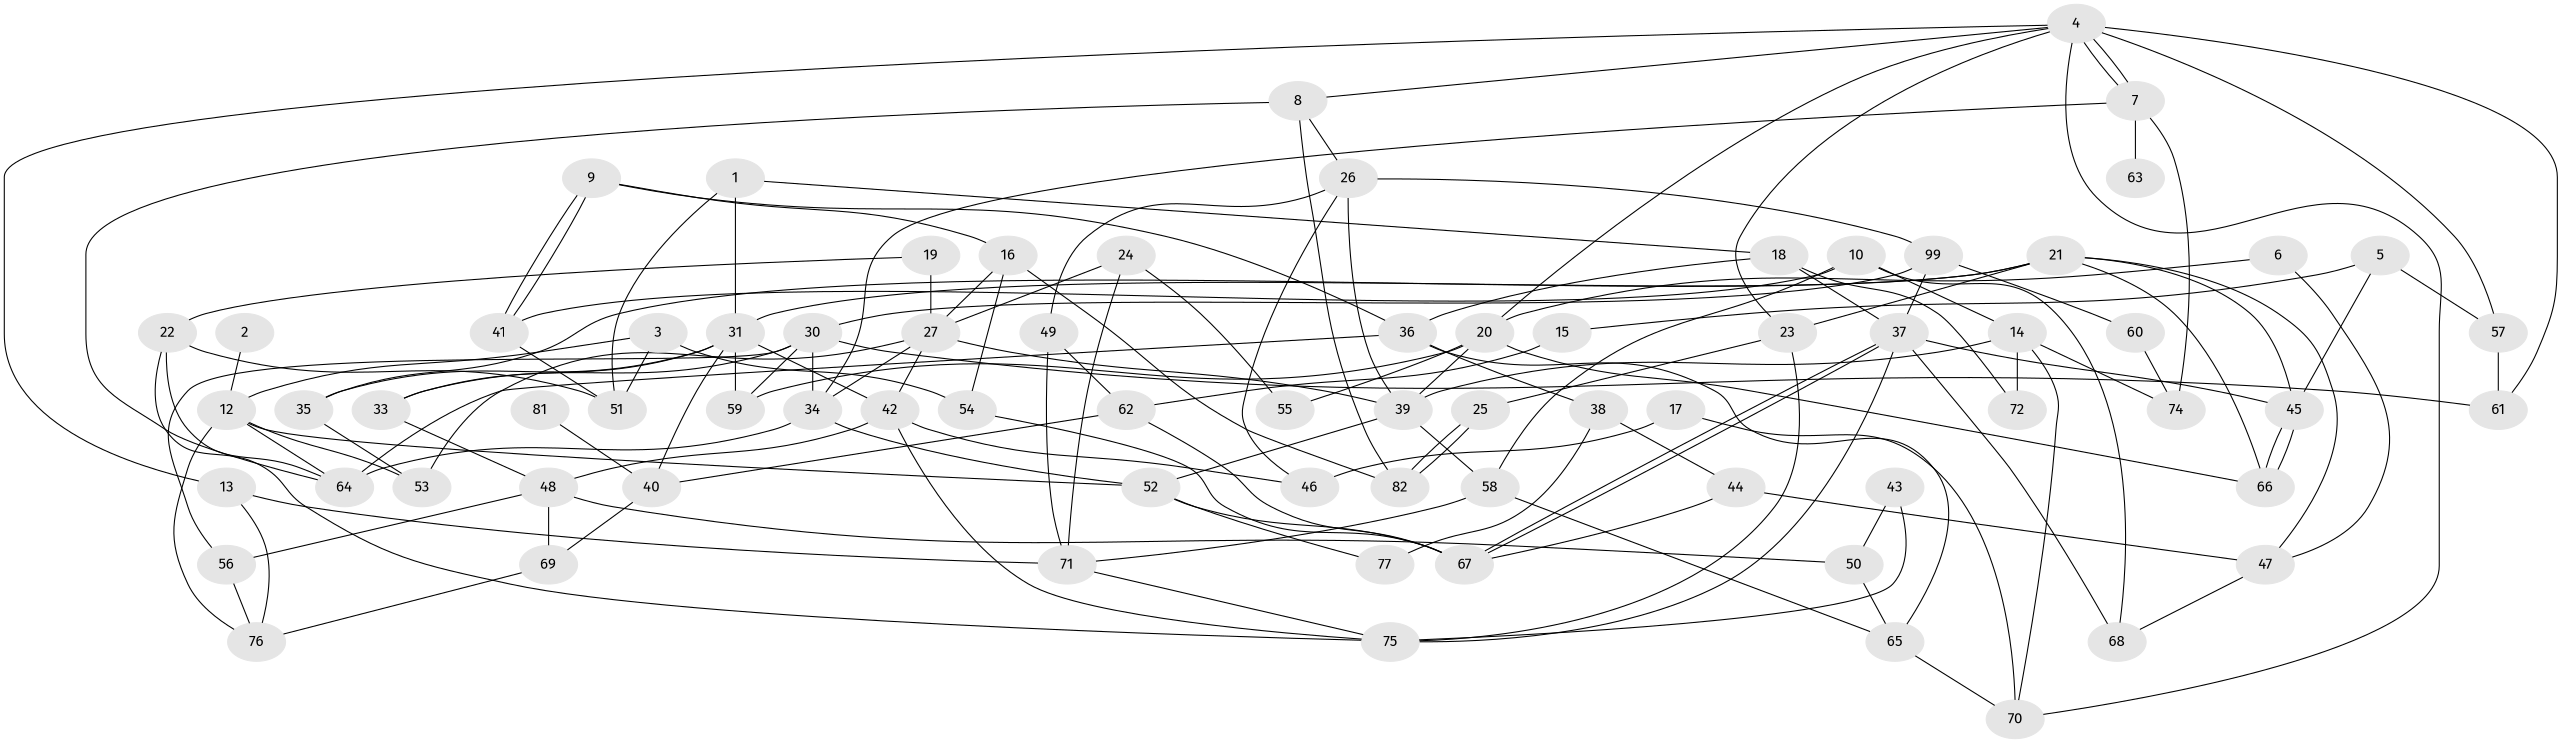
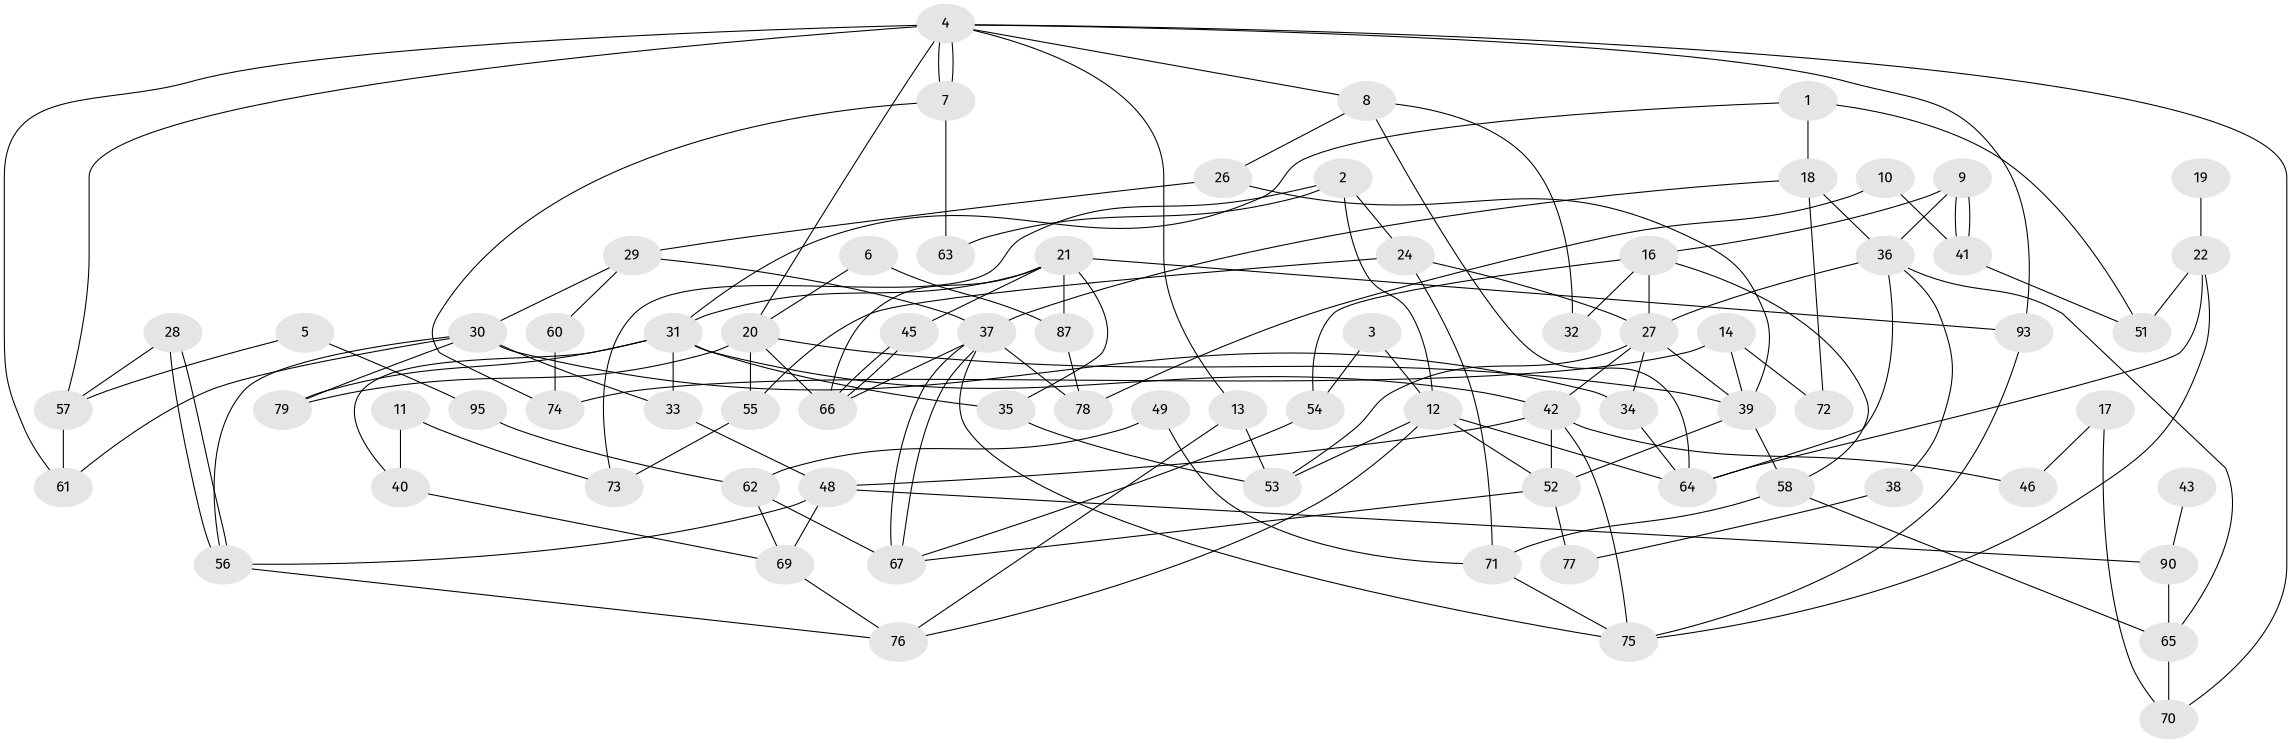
edge "7" -- "34": removed
edge "26" -- "49": removed
edge "2" -- "63": added
edge "2" -- "24": added
node "99": label "99" -> "29"
edge "10" -- "14": removed
edge "19" -- "27": now "36" -- "27"
edge "26" -- "46": removed
node "28": added
node "15": label "15" -> "95"
node "23": label "23" -> "93"
edge "5" -- "45": removed
edge "10" -- "58": now "16" -- "58"
edge "37" -- "45": now "37" -- "66"
edge "3" -- "51": removed
node "81": label "81" -> "11"
node "59": label "59" -> "79"
node "25": removed
edge "62" -- "40": now "62" -- "69"
edge "34" -- "52": now "42" -- "52"
node "73": added
node "82": label "82" -> "32"
node "44": removed
edge "14" -- "70": removed
edge "13" -- "71": now "13" -- "53"
node "50": label "50" -> "90"
node "47": label "47" -> "87"
edge "43" -- "75": removed
node "68": label "68" -> "78"
